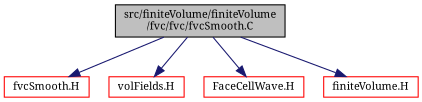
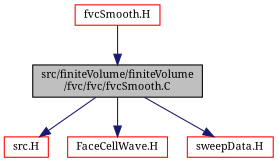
edge "src/finiteVolume/finiteVolume /fvc/fvc/fvcSmooth.C" -> "fvcSmooth.H": reversed
node "volFields.H": label "volFields.H" -> "src.H"
node "finiteVolume.H": label "finiteVolume.H" -> "sweepData.H"
